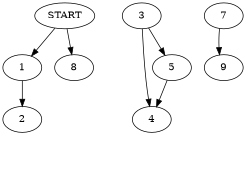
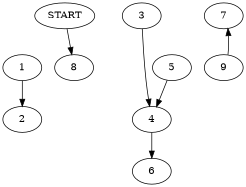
edge "3" -> "5": removed
edge "7" -> "9": reversed
edge "START" -> "1": removed
node "6": added
